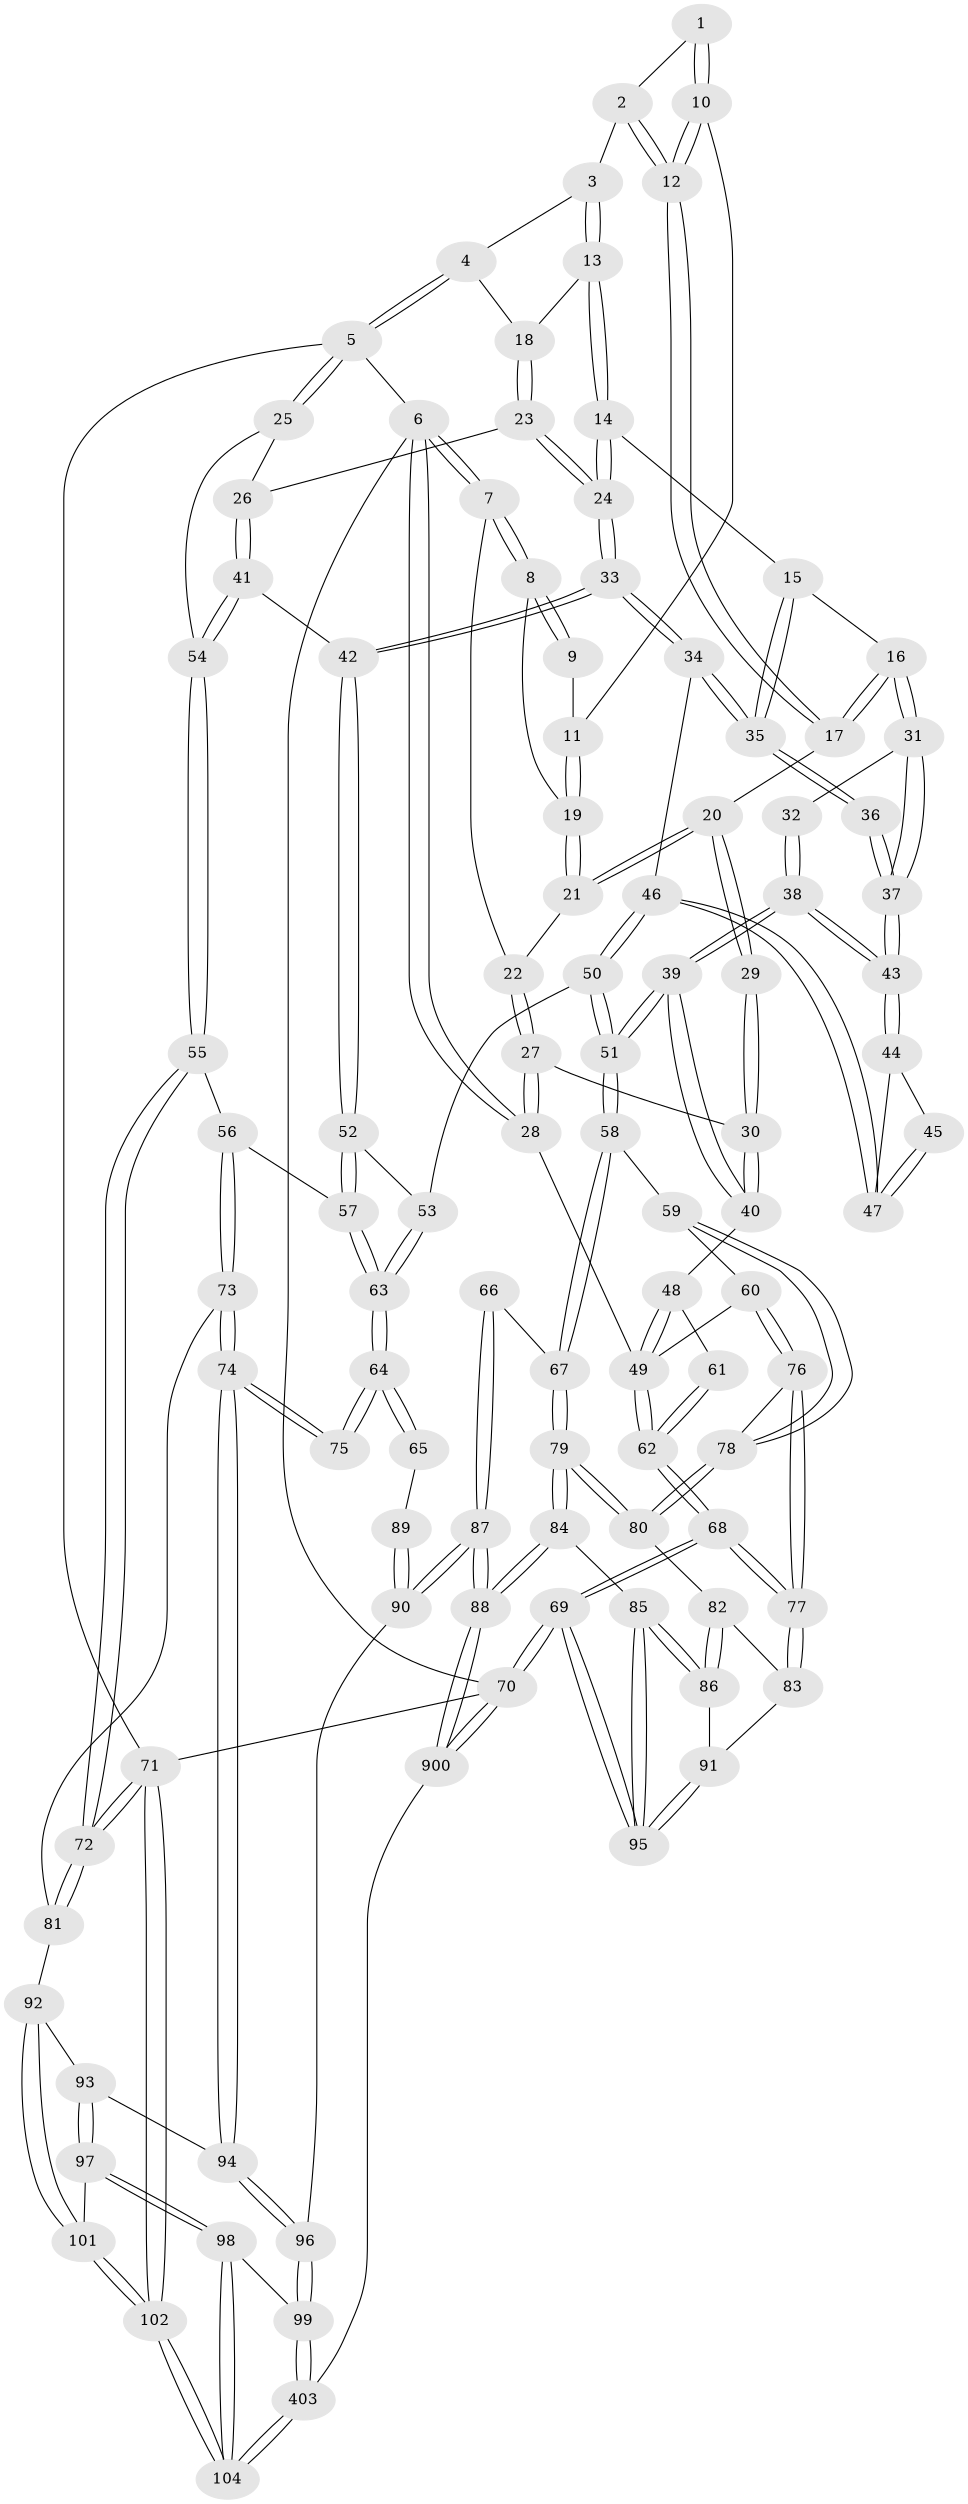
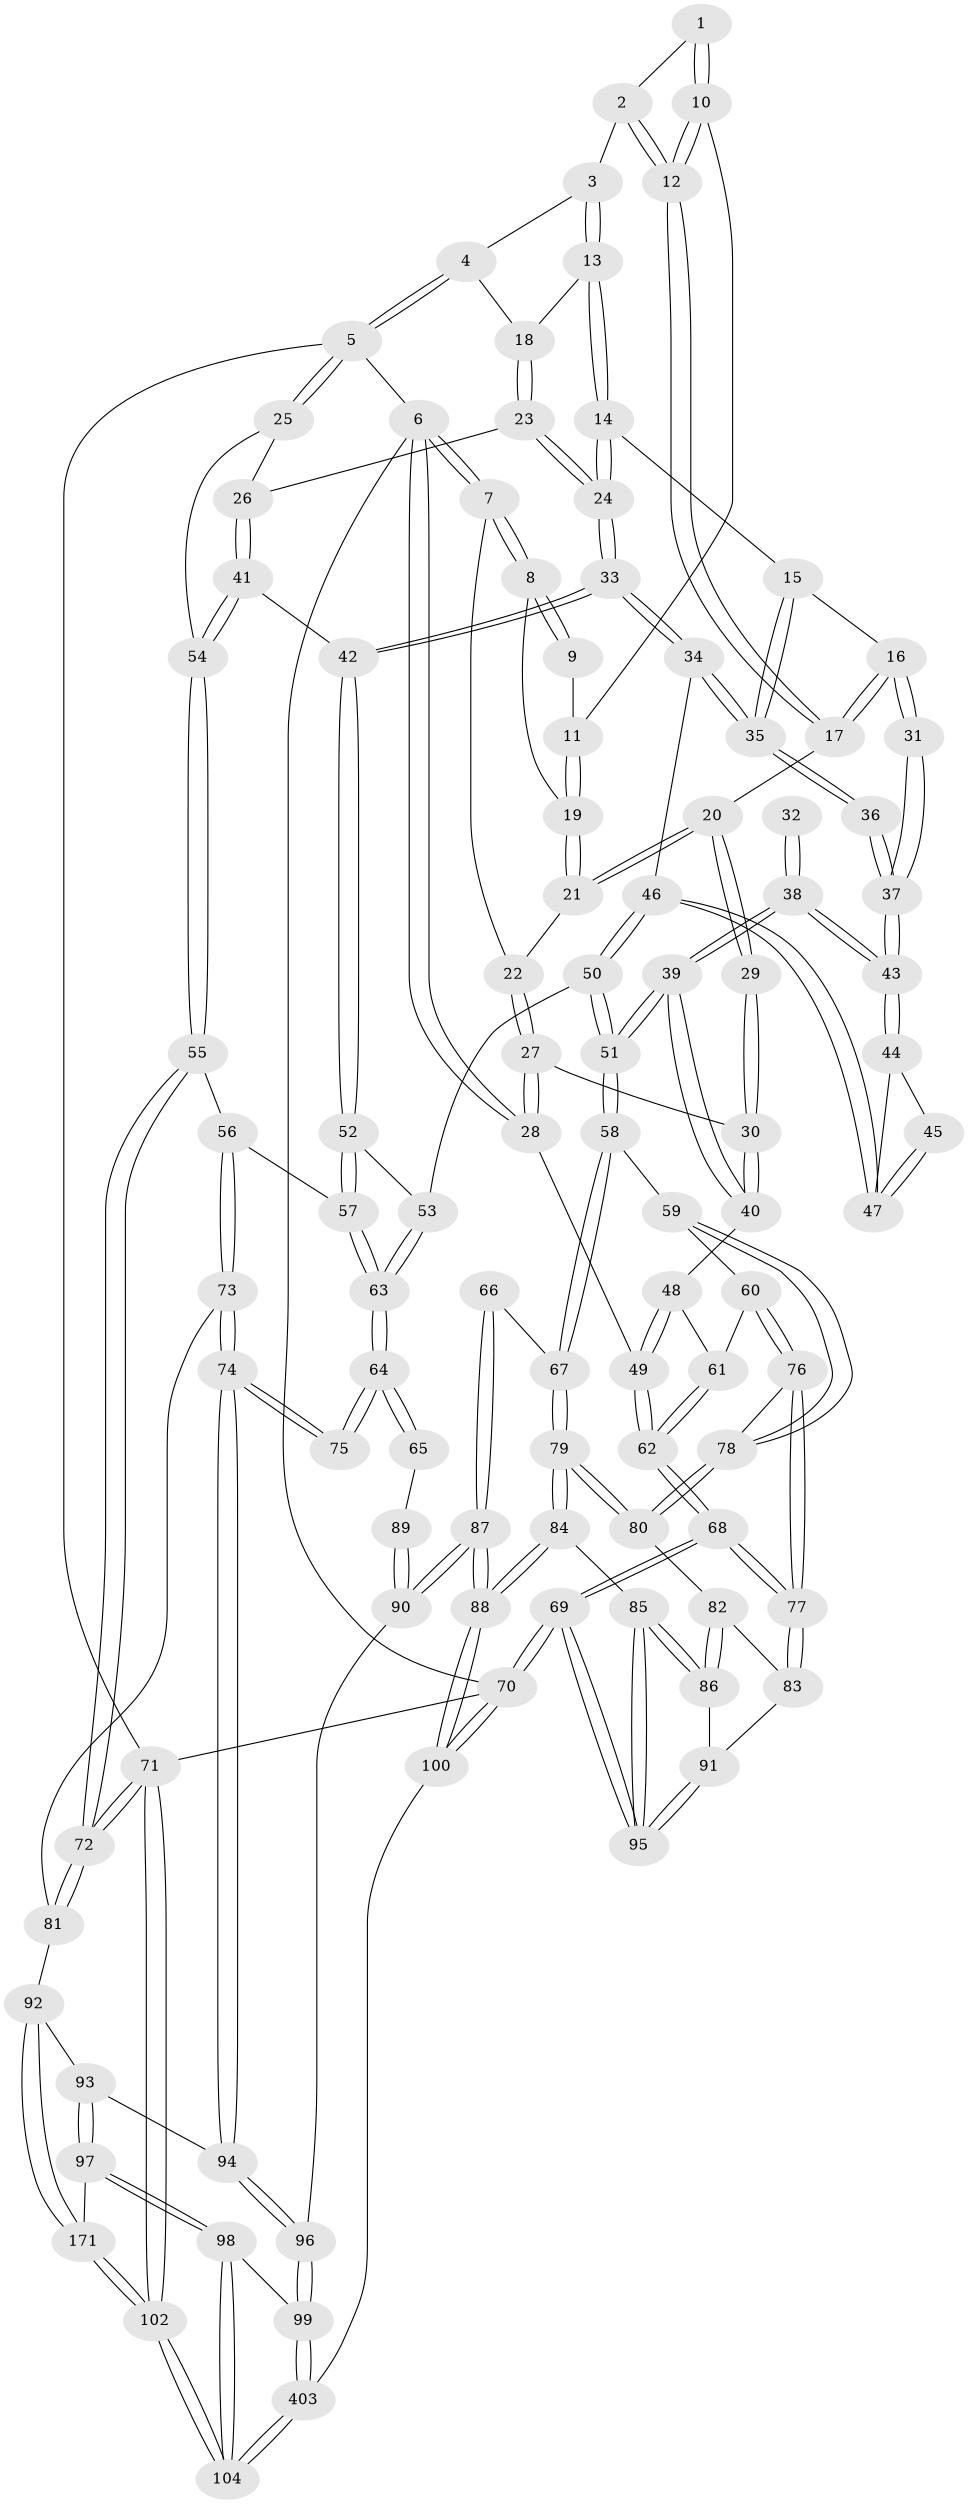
edge "31" -- "32": removed
edge "60" -- "49": now "60" -- "61"
node "900": label "900" -> "100"
node "101": label "101" -> "171"
